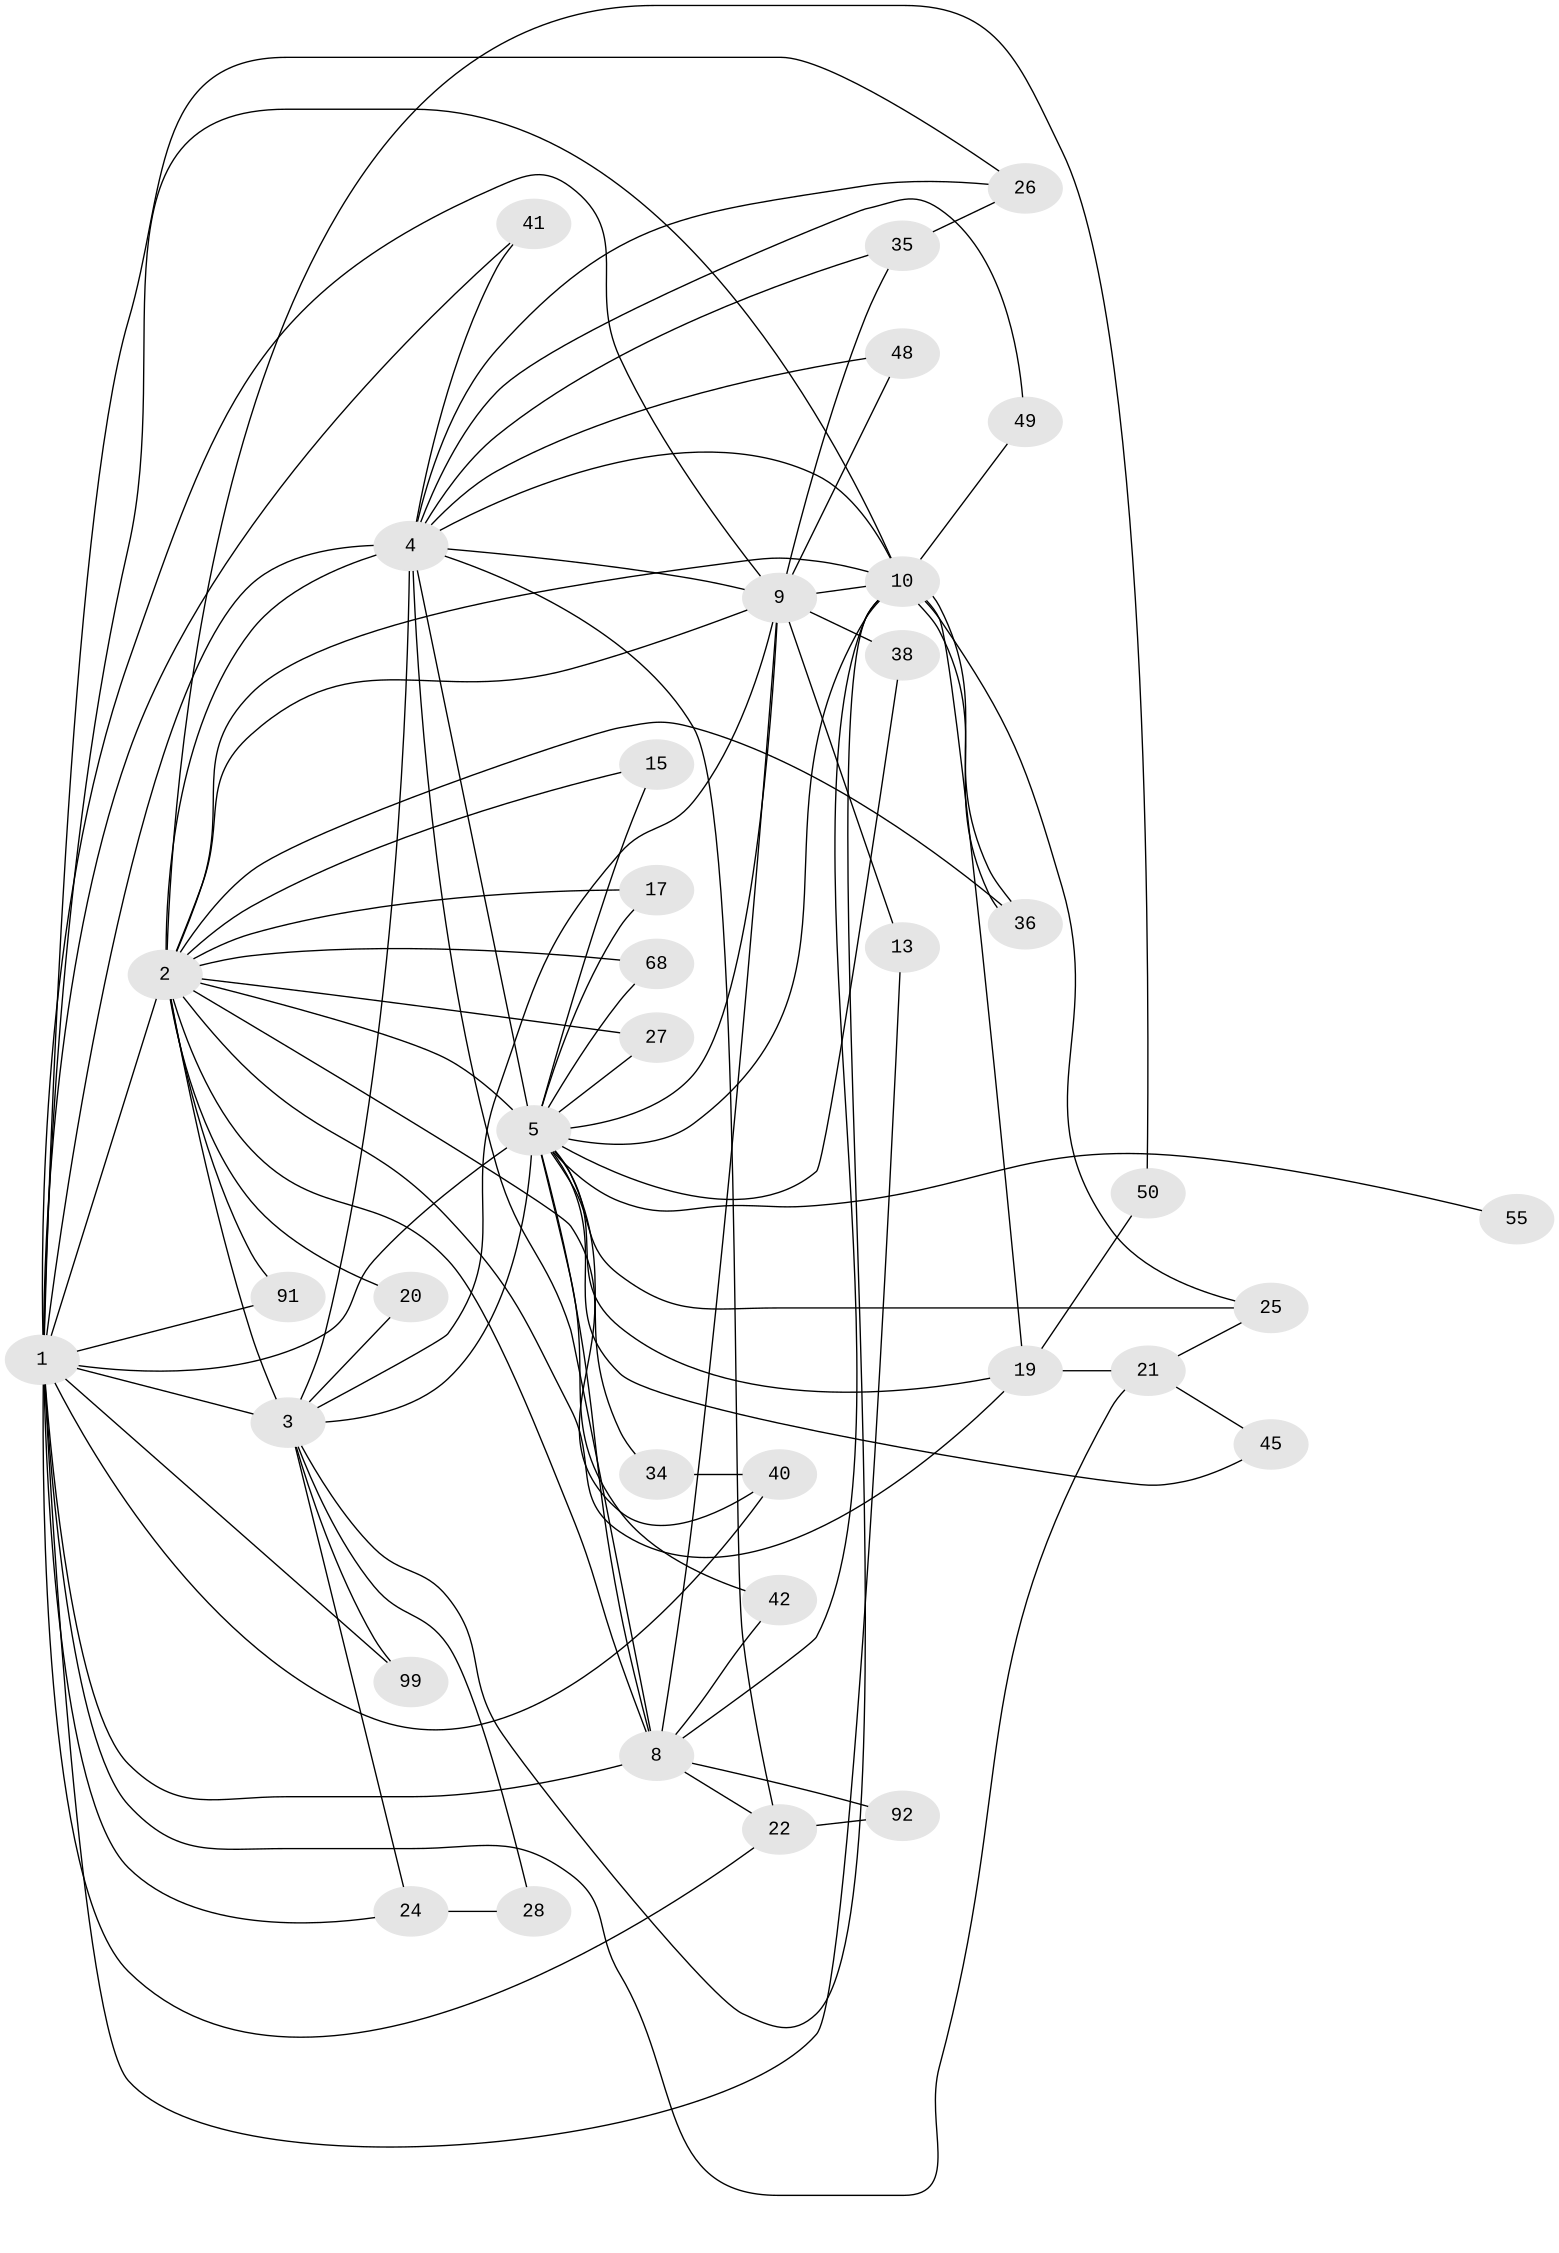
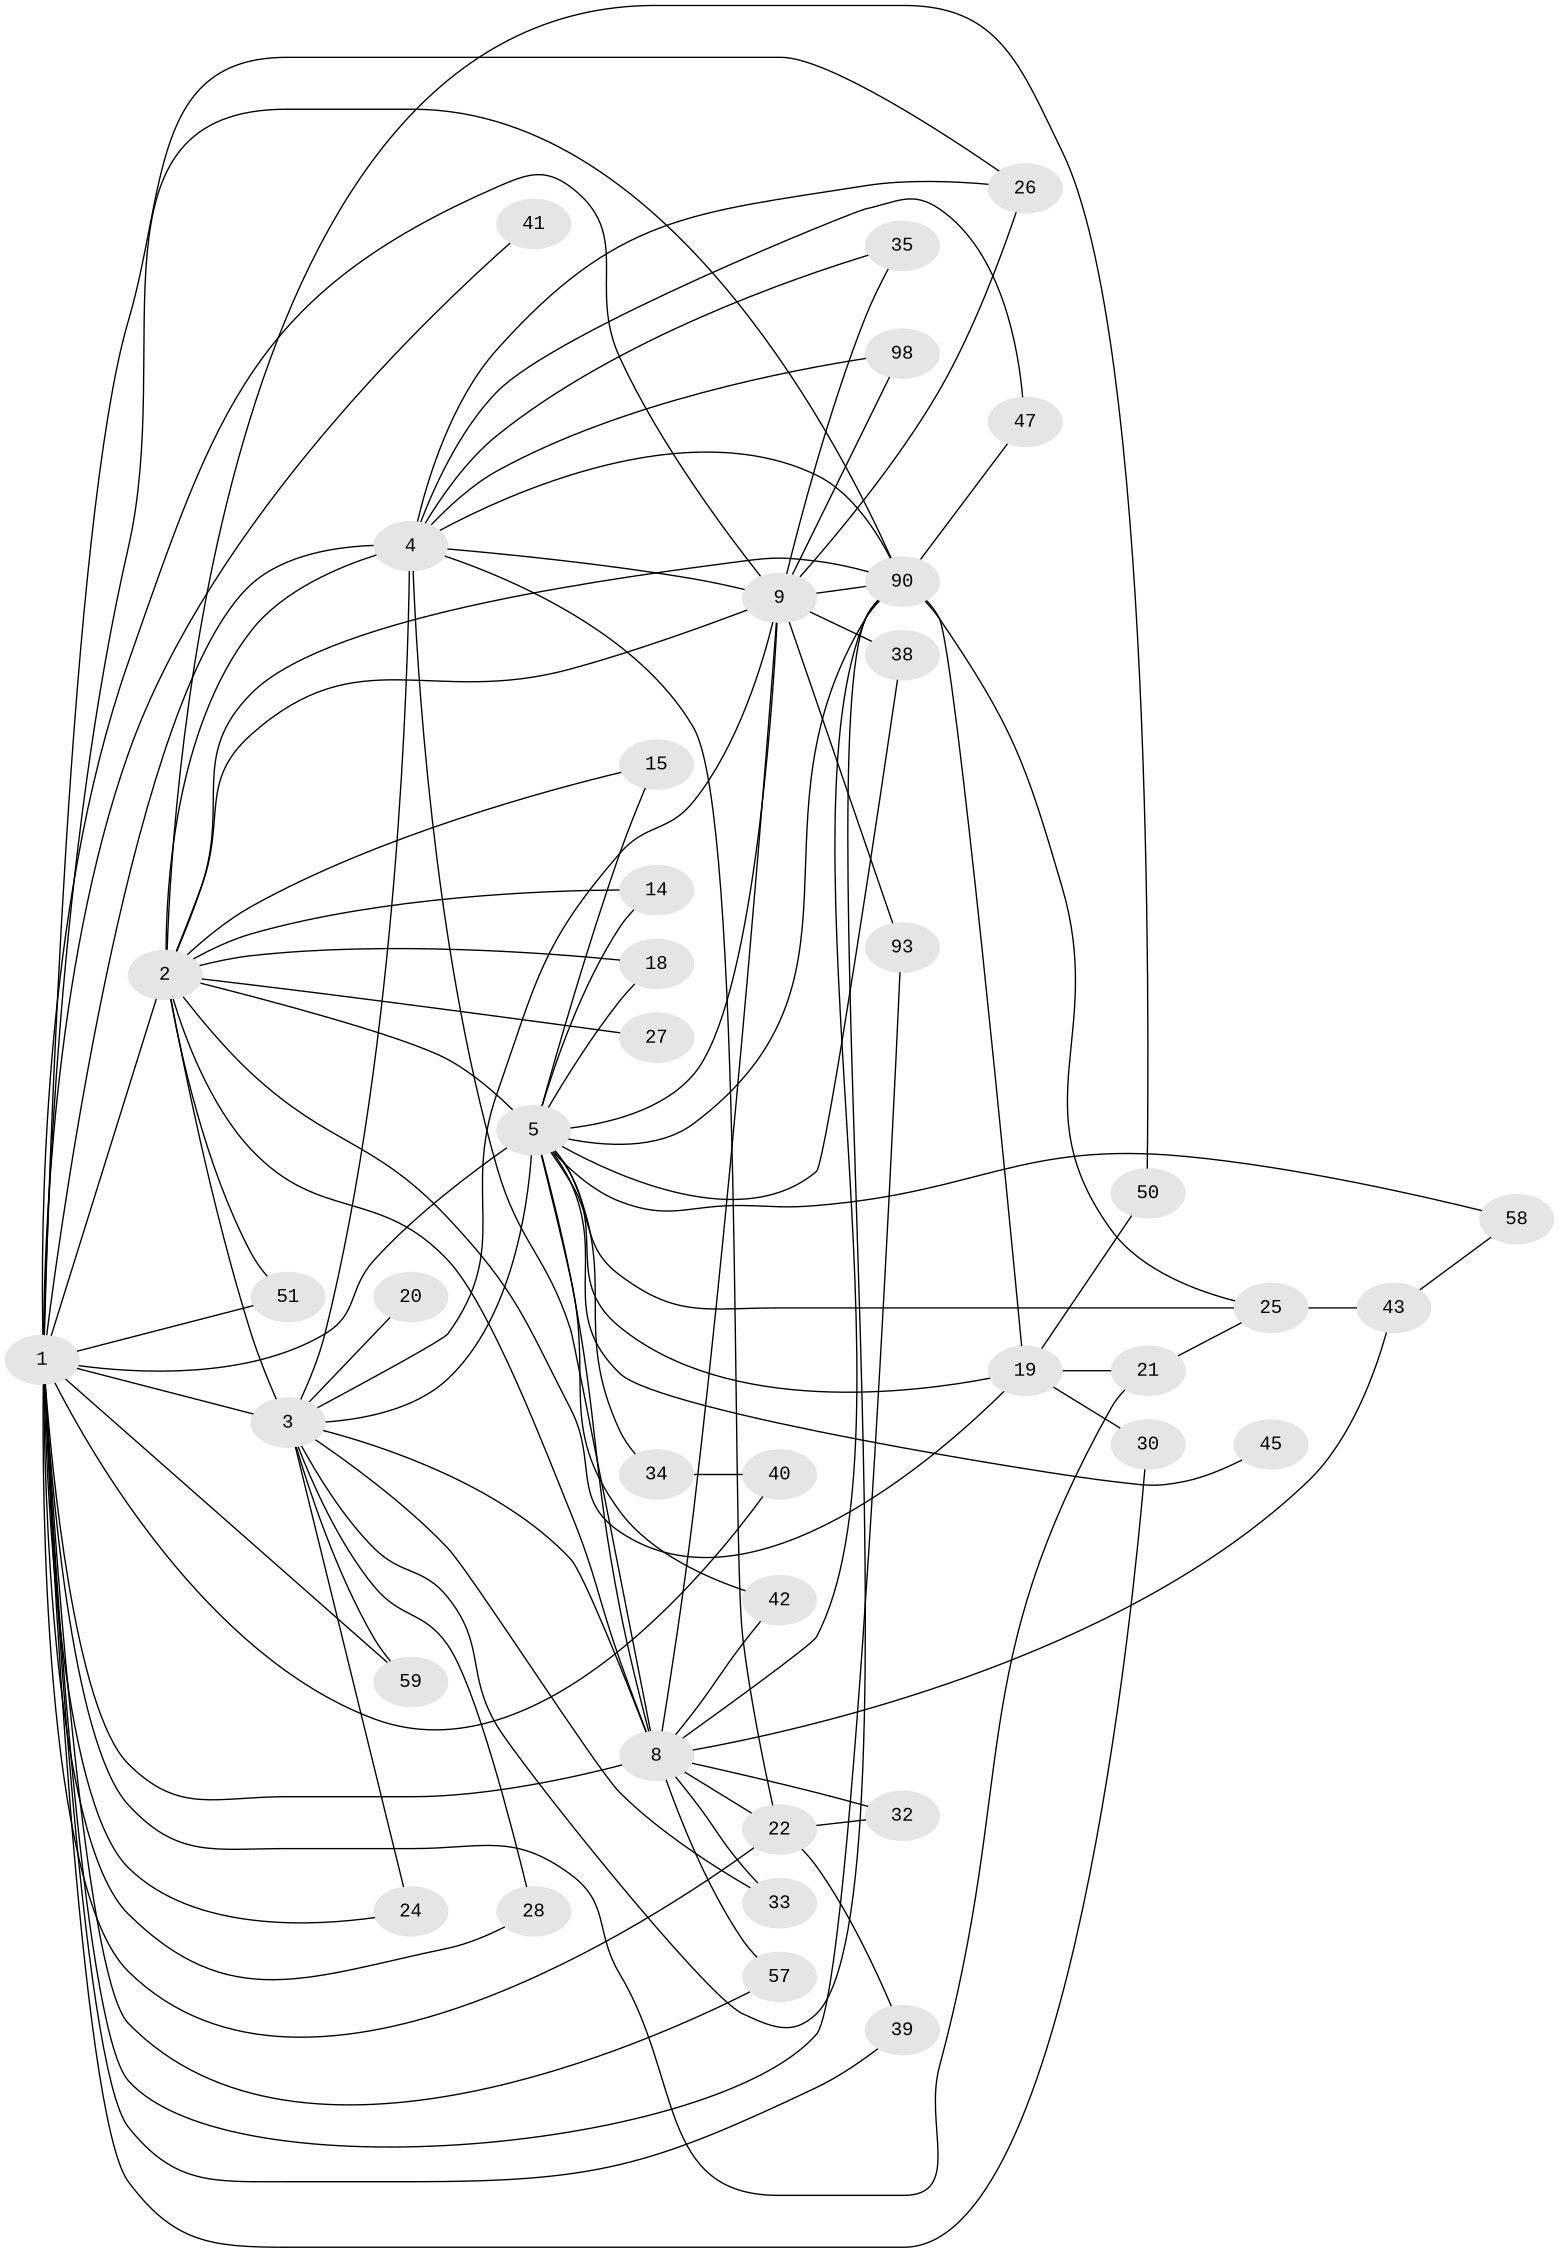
edge "26" -- "35": now "26" -- "9"
node "48": label "48" -> "98"
edge "41" -- "4": removed
node "49": label "49" -> "47"
node "10": label "10" -> "90"
edge "4" -- "5": removed
node "17": label "17" -> "14"
node "36": removed
node "13": label "13" -> "93"
node "68": label "68" -> "18"
edge "27" -- "5": removed
edge "2" -- "20": removed
node "55": label "55" -> "58"
edge "2" -- "40": removed
node "91": label "91" -> "51"
node "43": added
edge "21" -- "45": removed
node "30": added
edge "3" -- "8": added
node "99": label "99" -> "59"
node "92": label "92" -> "32"
node "33": added
edge "24" -- "28": now "1" -- "28"
node "57": added
node "39": added
